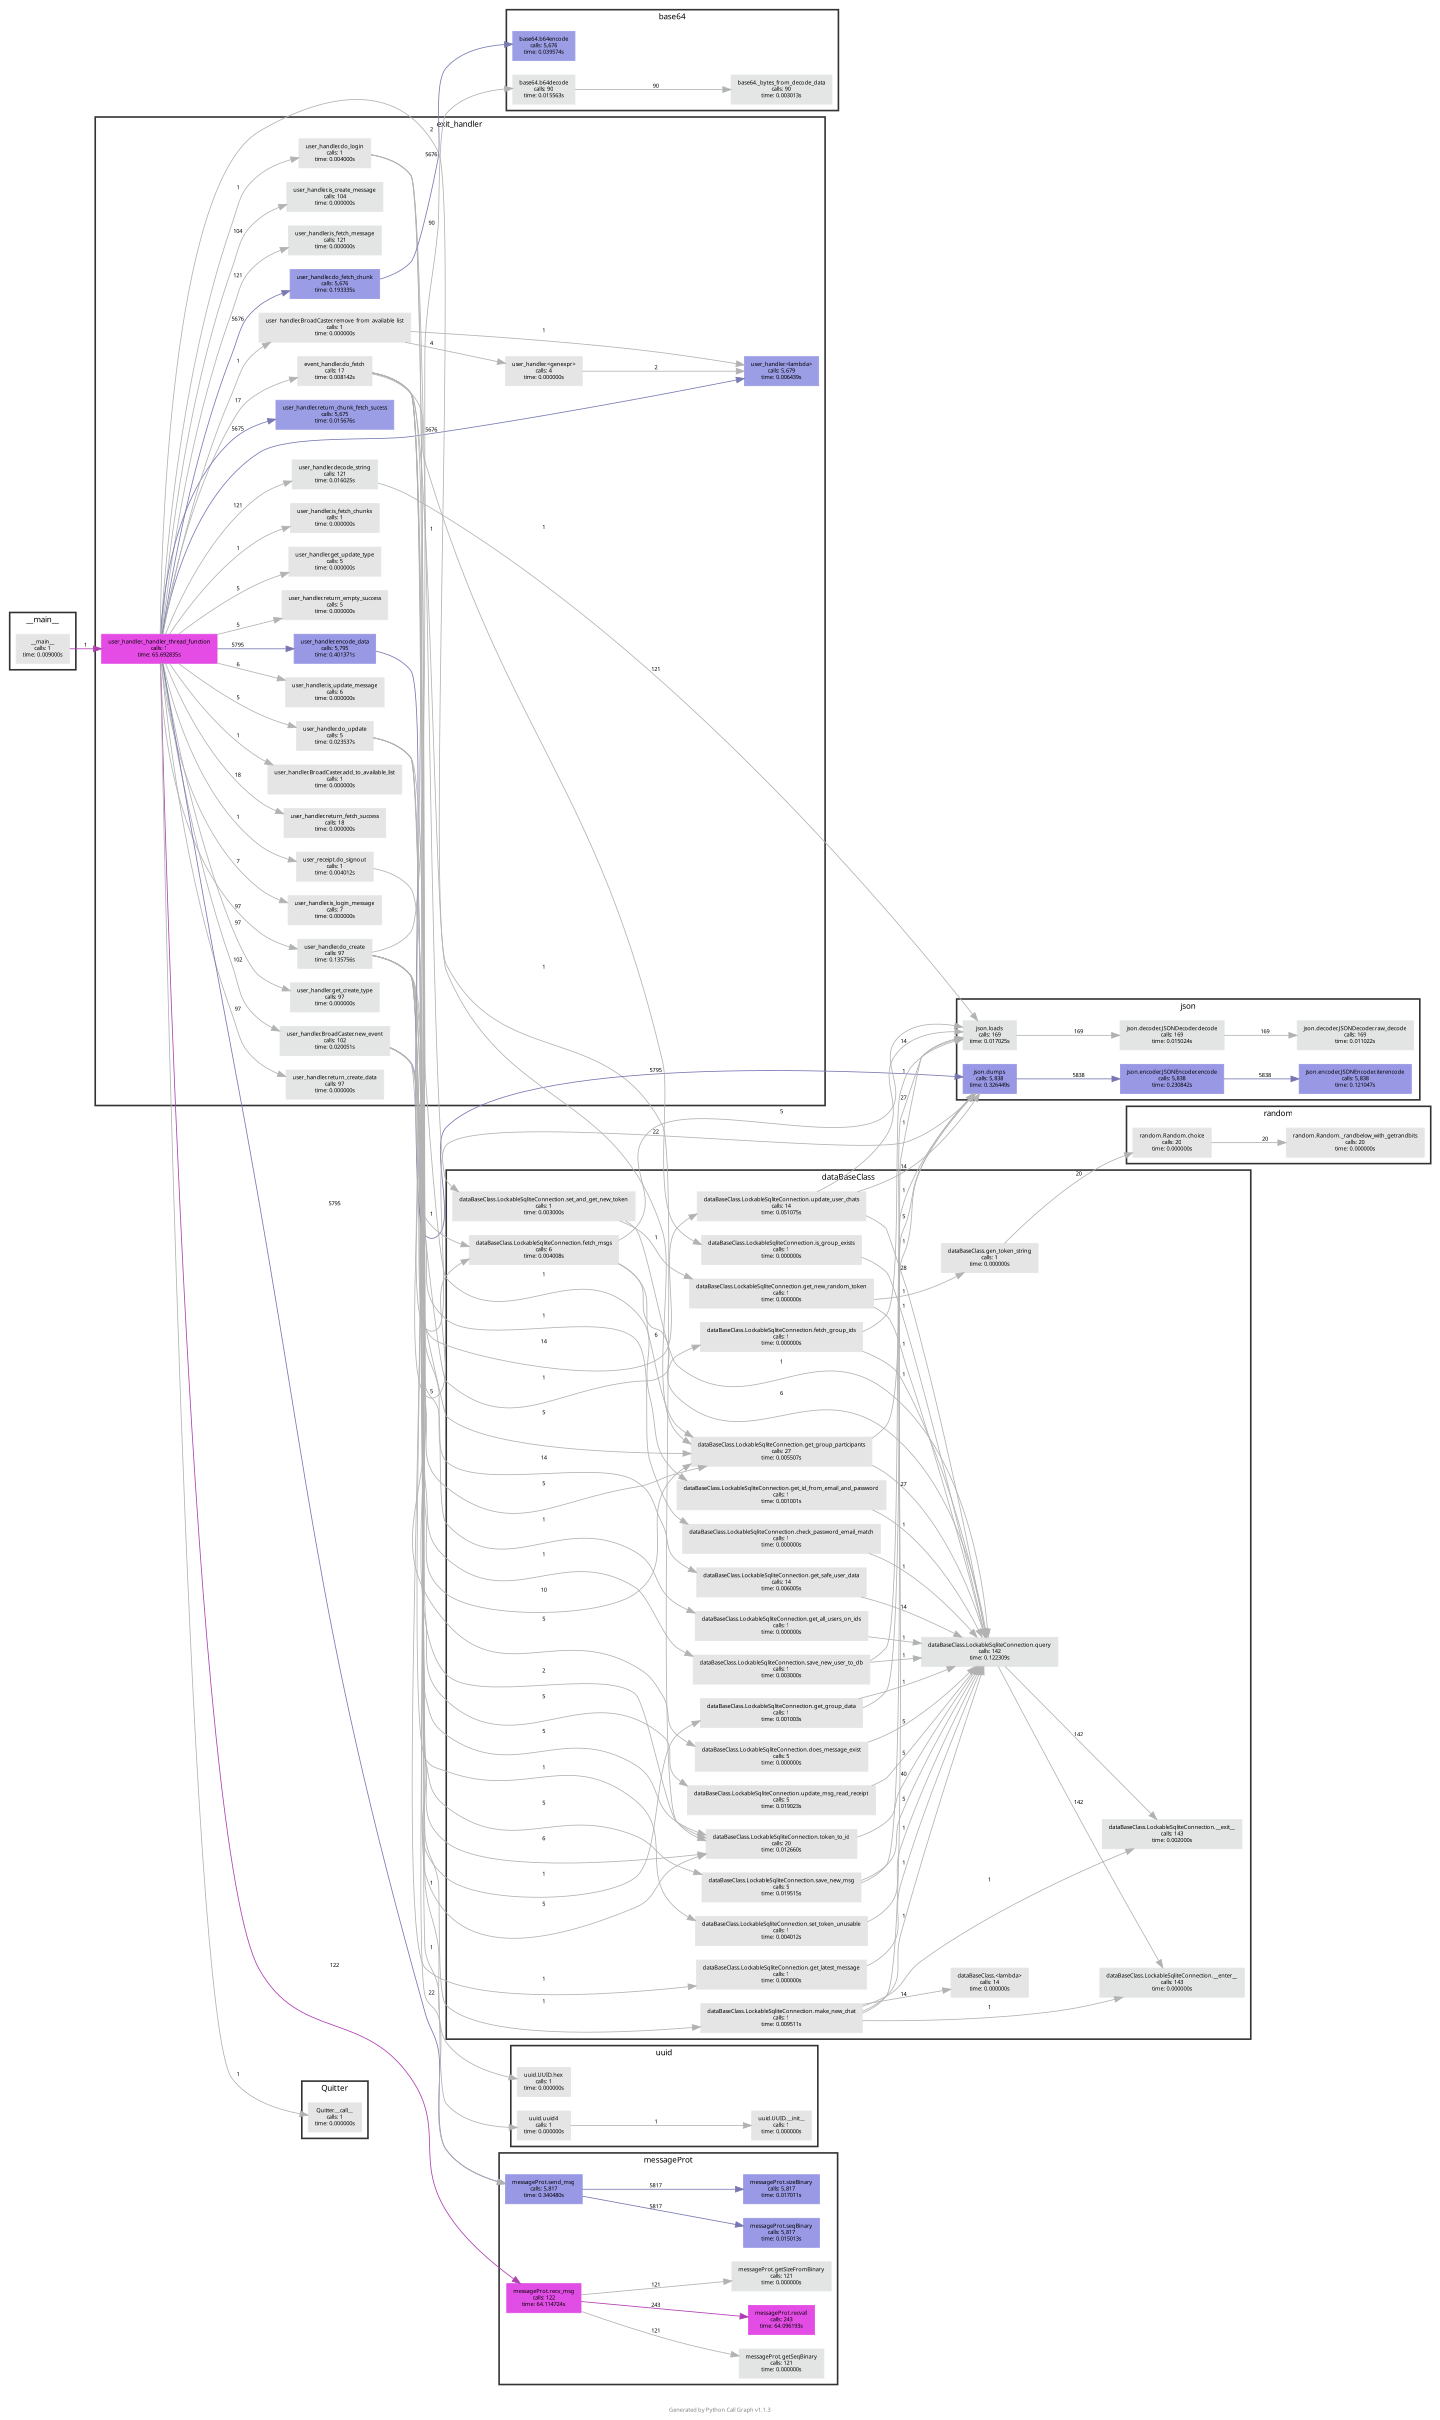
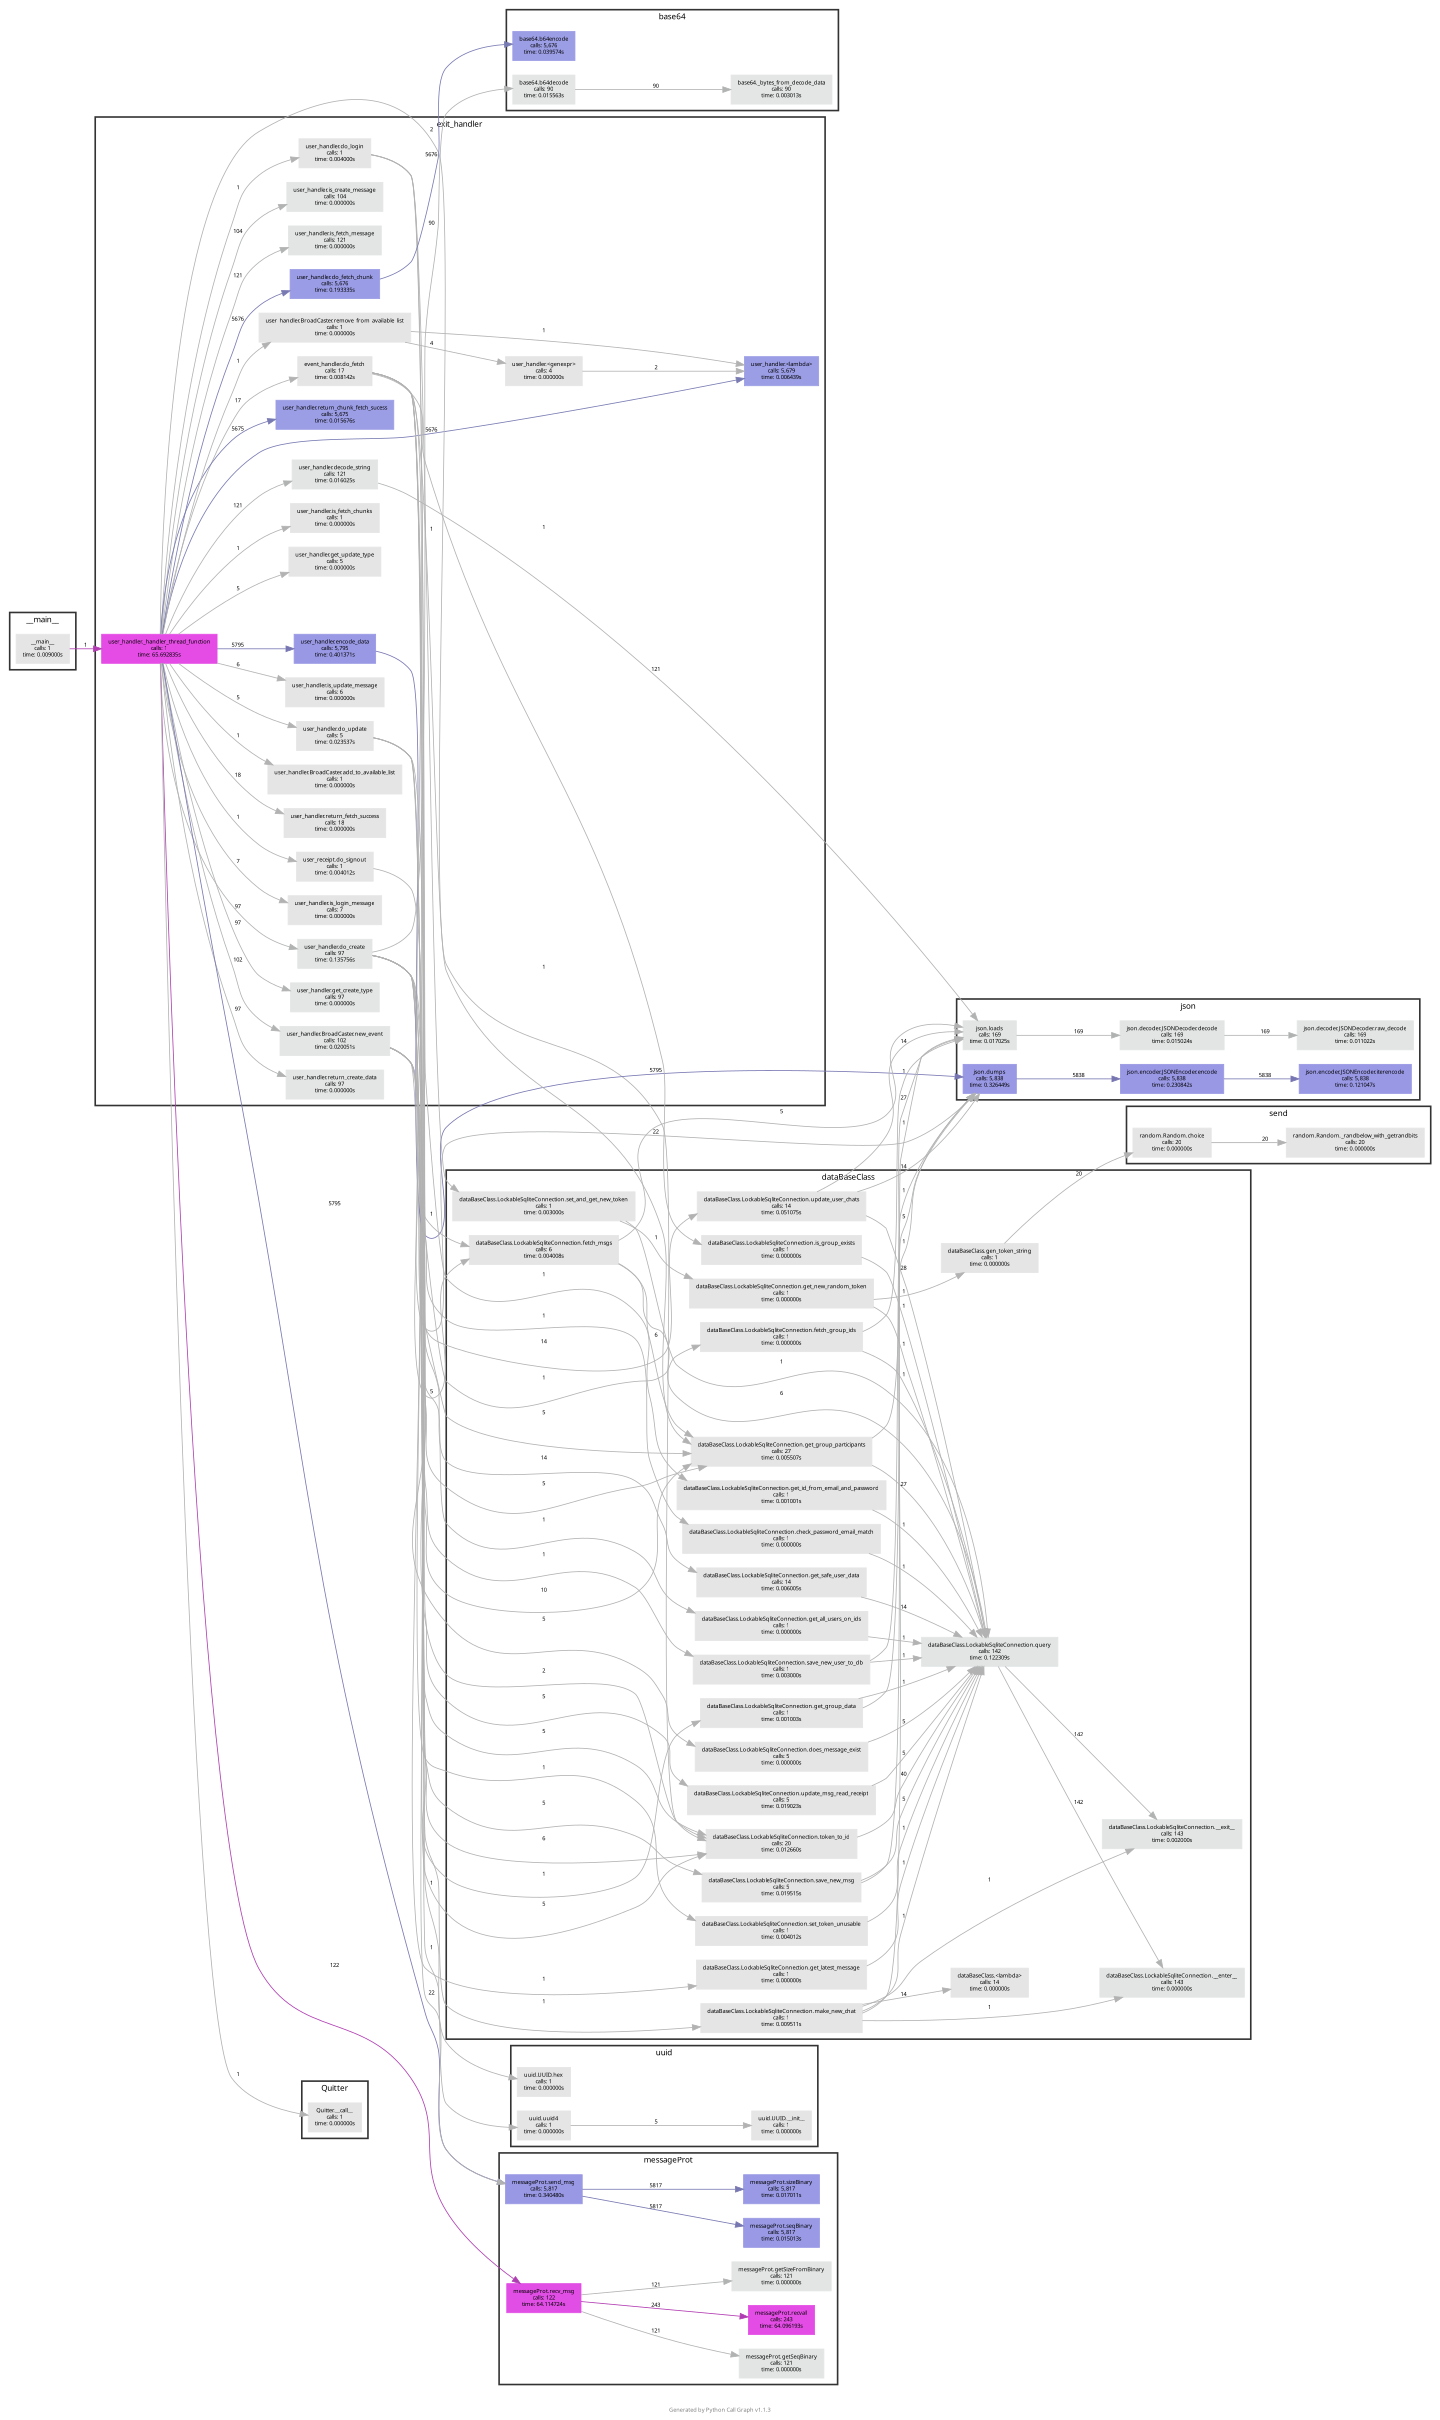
node "user_handler.return_empty_success calls: 5 time: 0.000000s": removed
cluster "random": label "random" -> "send"
edge "uuid.uuid4 calls: 1 time: 0.000000s" -> "uuid.UUID.__init__ calls: 1 time: 0.000000s": label "1" -> "5"
